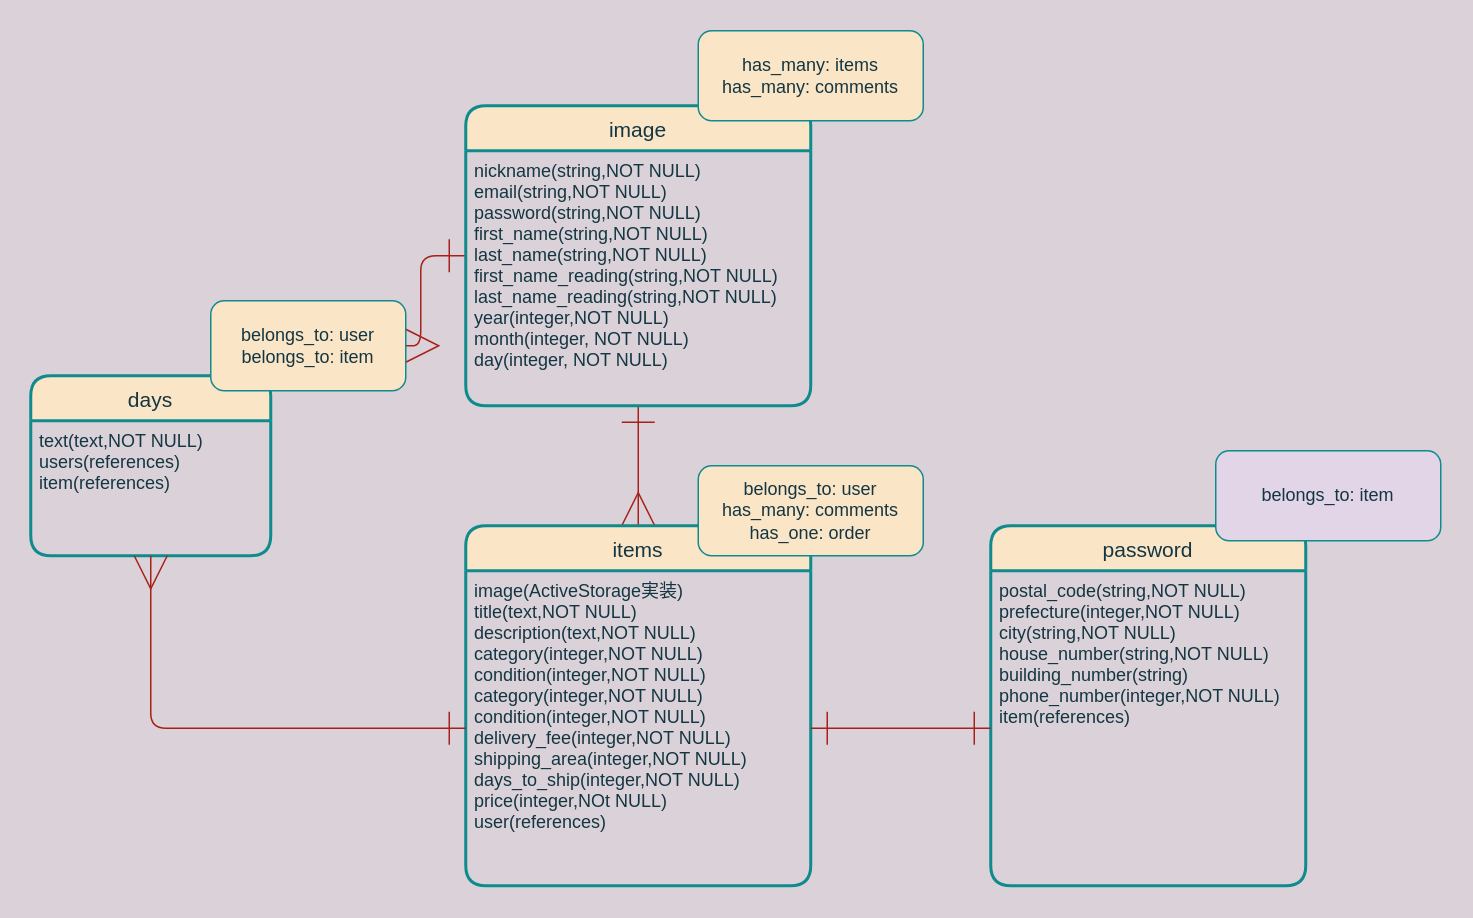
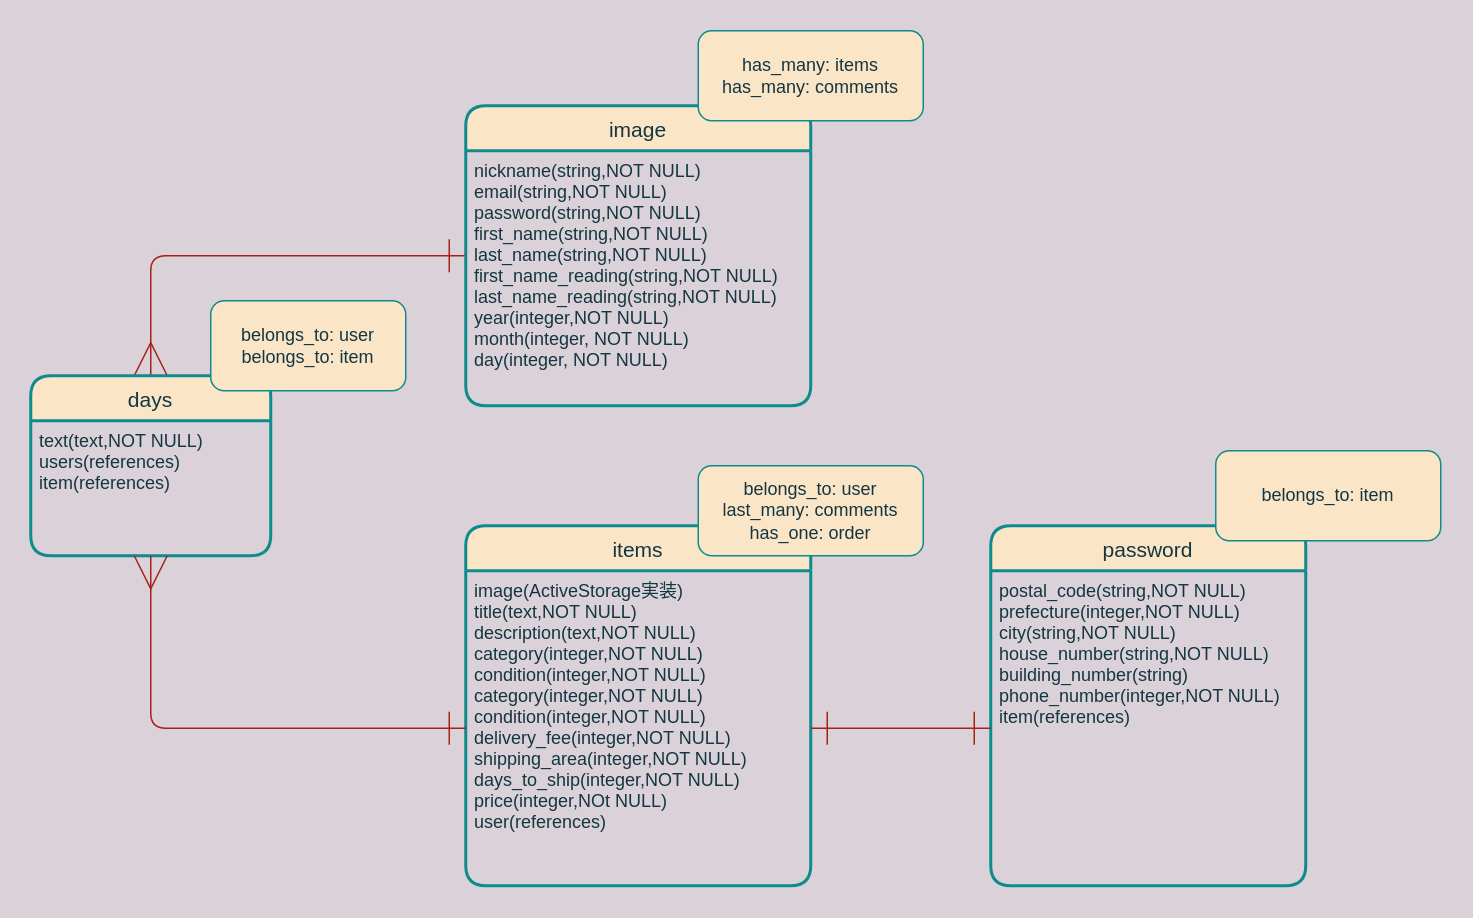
edge "image" -- "belongs_to: user belongs_to: item": now "image" -- "days"
edge "image" -- "items": removed
node "belongs_to: item": fillcolor #e1d5e7 -> #fae5c7
node "belongs_to: user has_many: comments has_one: order": label "belongs_to: user has_many: comments has_one: order" -> "belongs_to: user last_many: comments has_one: order"
